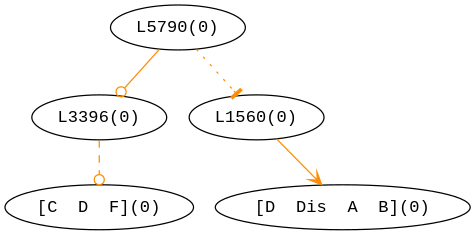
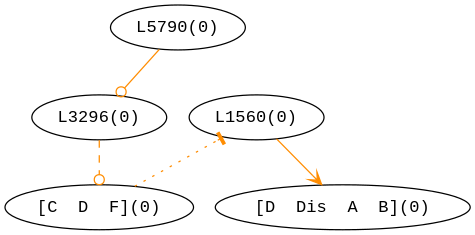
edge "L5790(0)" -> "L1560(0)": now "[C  D  F](0)" -> "L1560(0)"
node "L3396(0)": label "L3396(0)" -> "L3296(0)"
